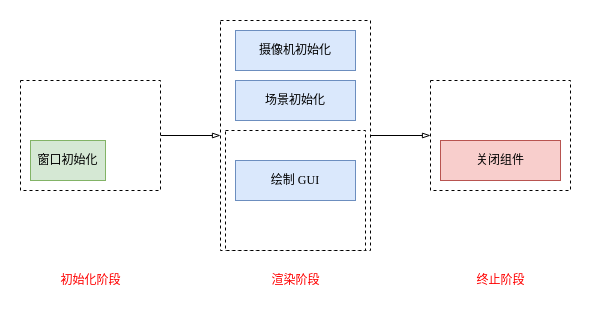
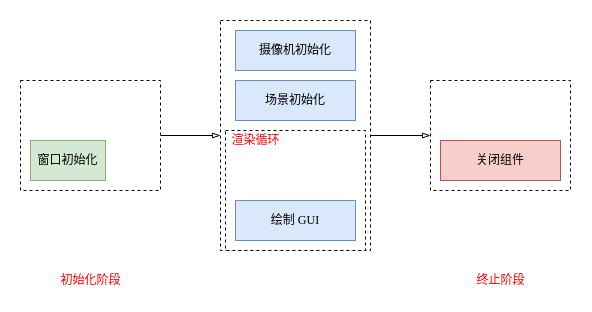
node "渲染循环": added
node "绘制 GUI": moved (296, 181) -> (296, 221)
node "渲染阶段": removed
